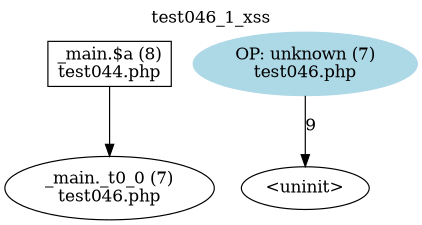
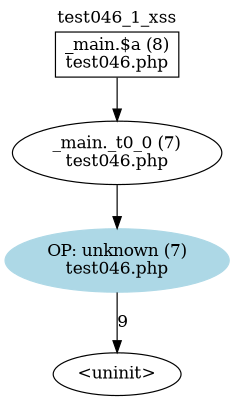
node "_main.$a (8) test044.php": label "_main.$a (8) test044.php" -> "_main.$a (8) test046.php"
edge "_main._t0_0 (7) test046.php" -> "OP: unknown (7) test046.php": added
